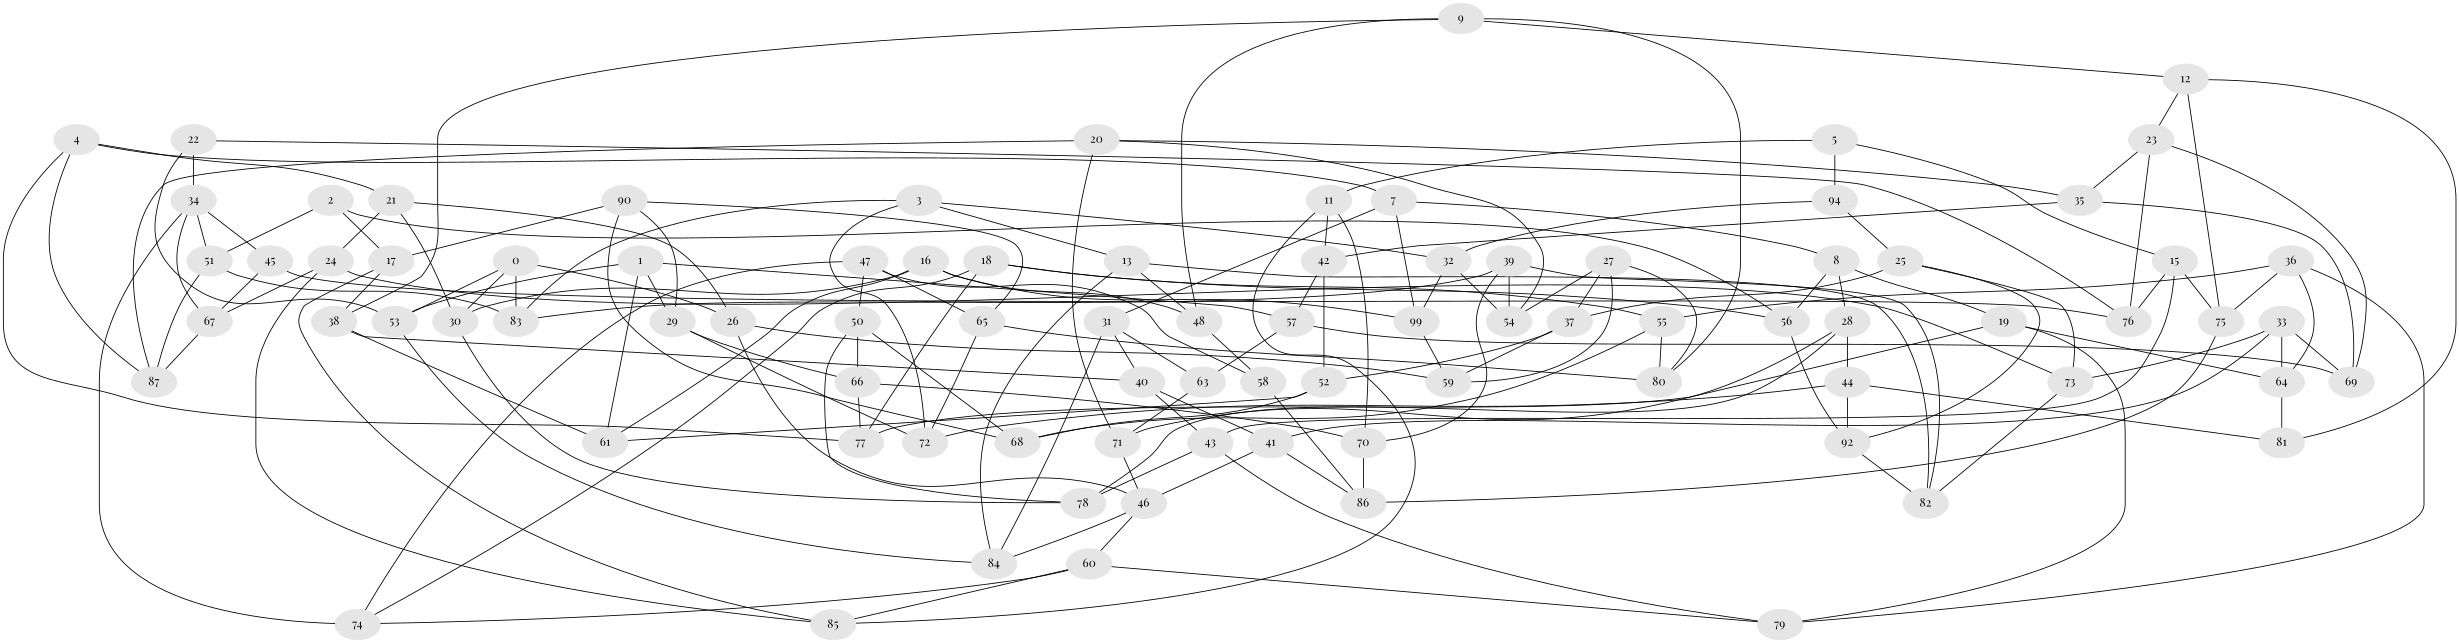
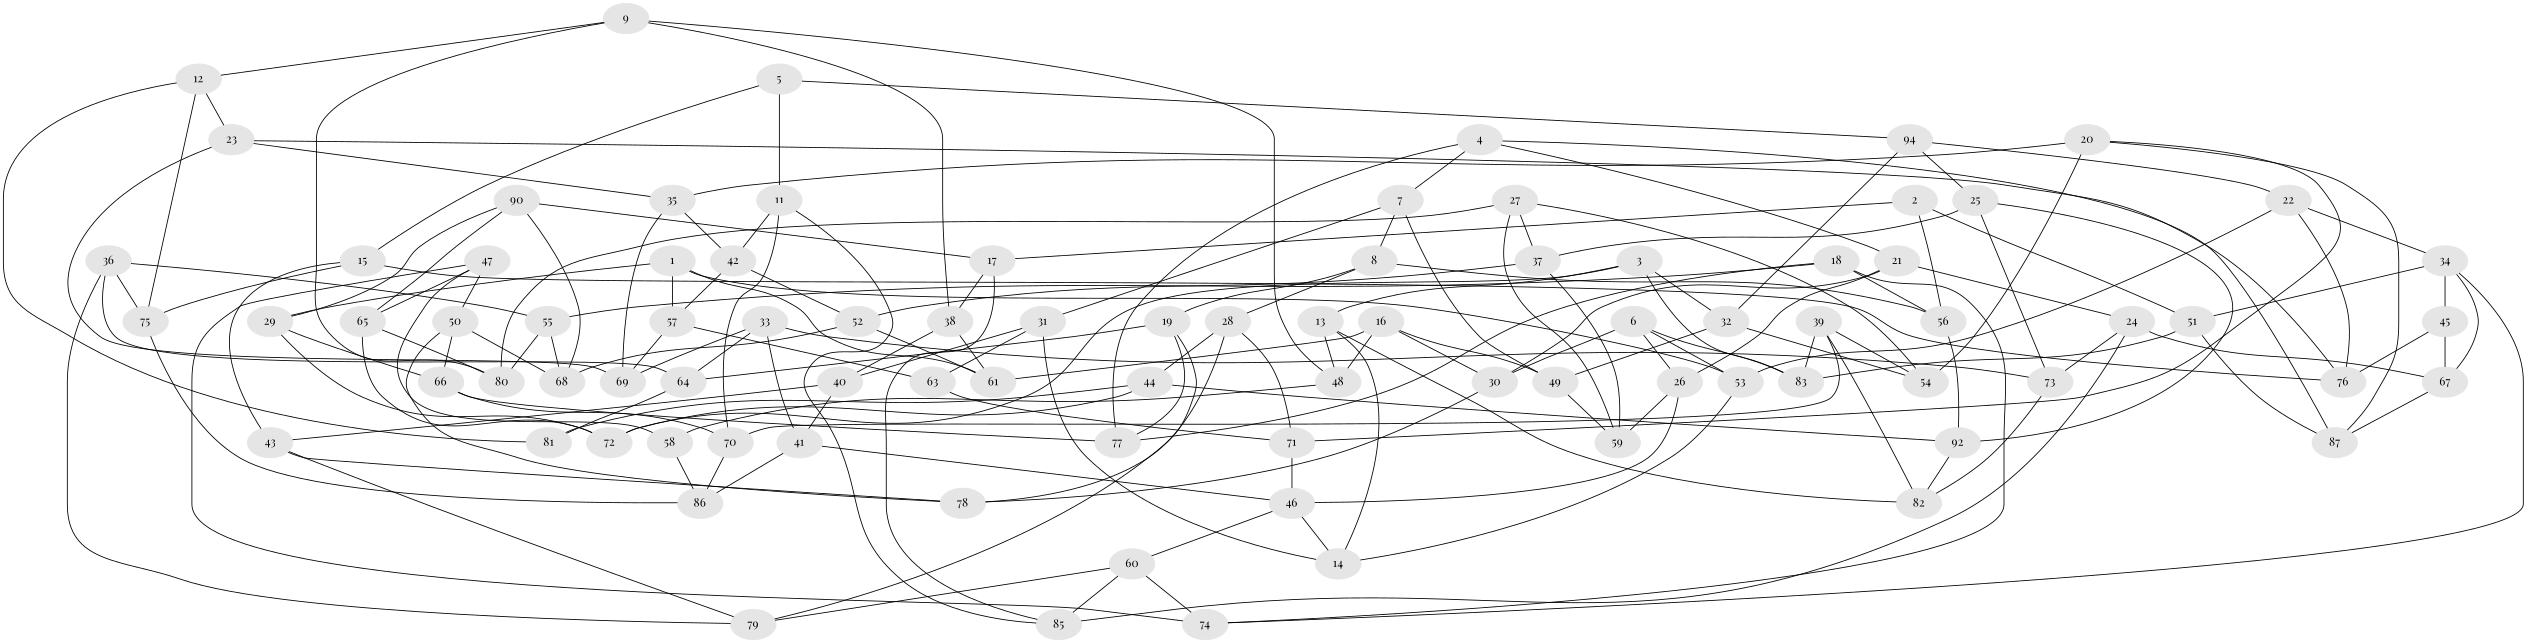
edge "94" -- "22": added
node "0": label "0" -> "6"
node "99": label "99" -> "49"
node "84": label "84" -> "14"
